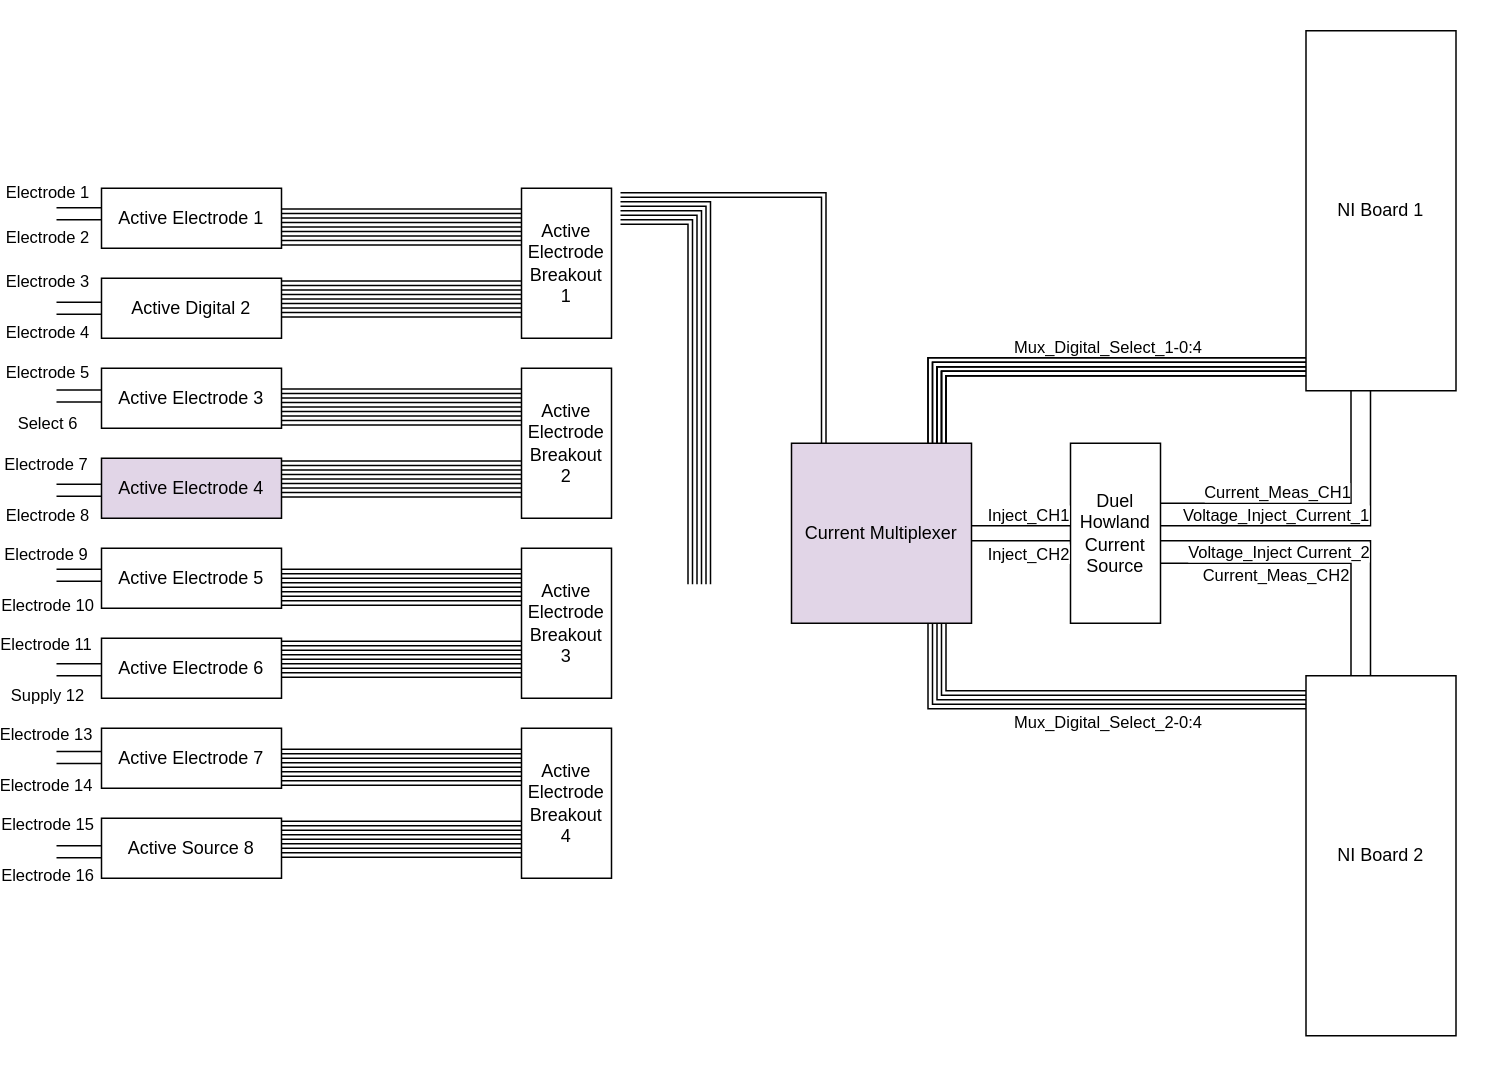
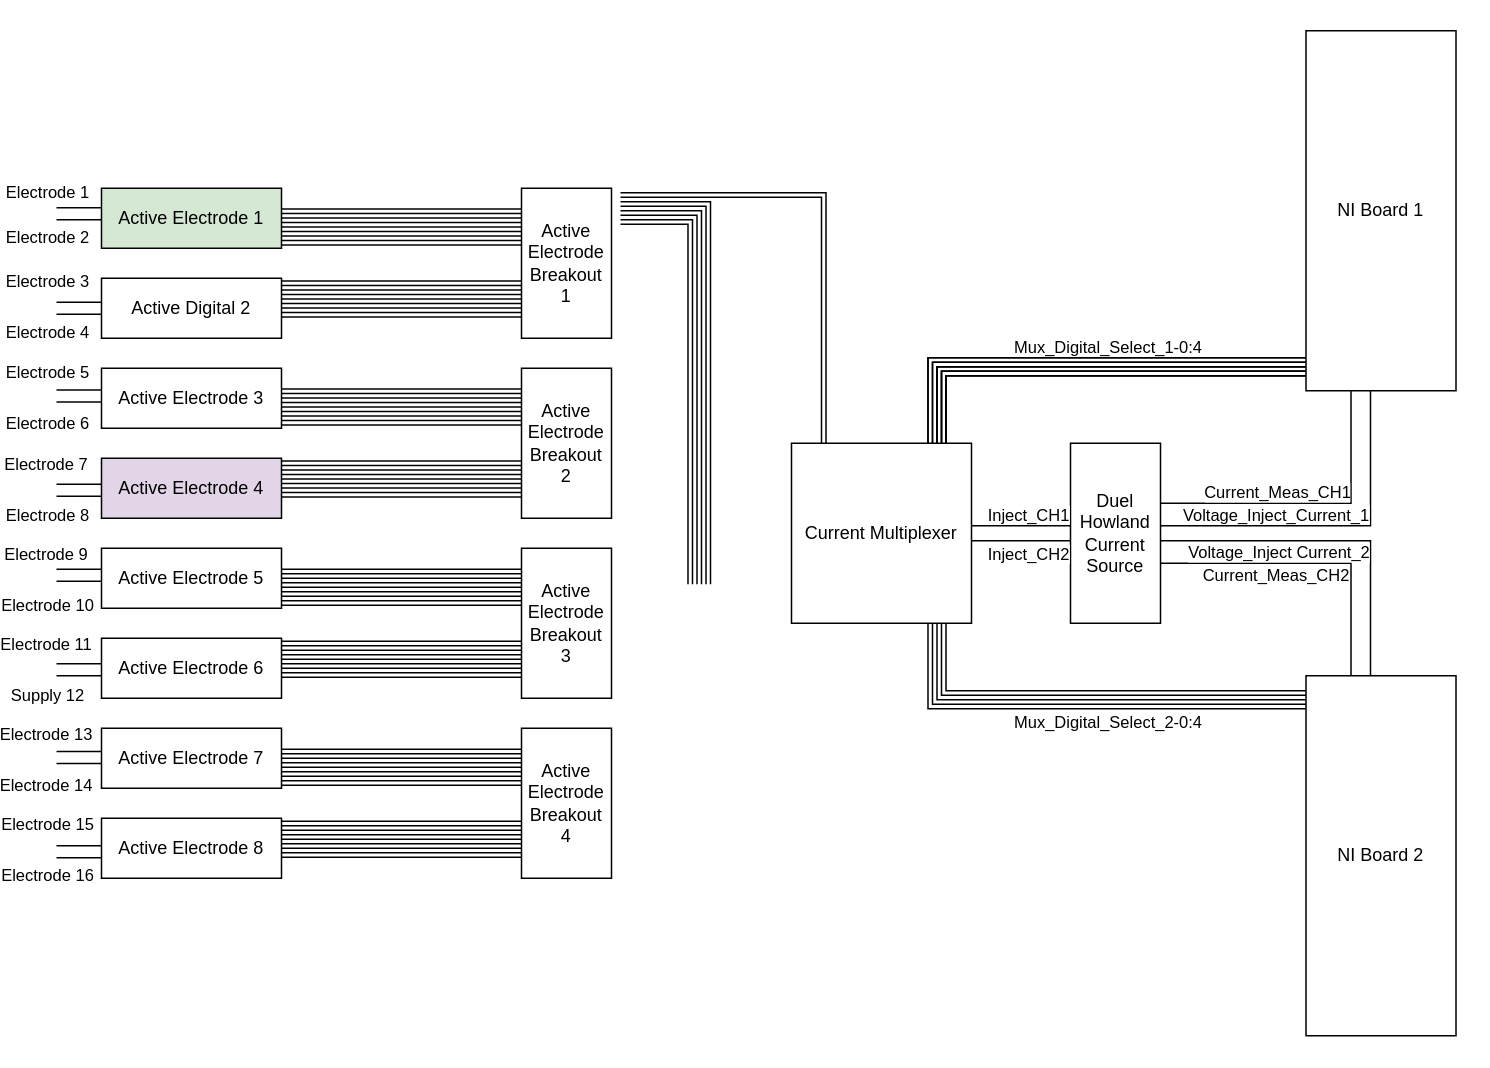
node "Active Electrode 1": fillcolor #ffffff -> #d5e8d4
node "Select 6": label "Select 6" -> "Electrode 6"
node "Current Multiplexer": fillcolor #e1d5e7 -> #ffffff
node "Active Source 8": label "Active Source 8" -> "Active Electrode 8"
